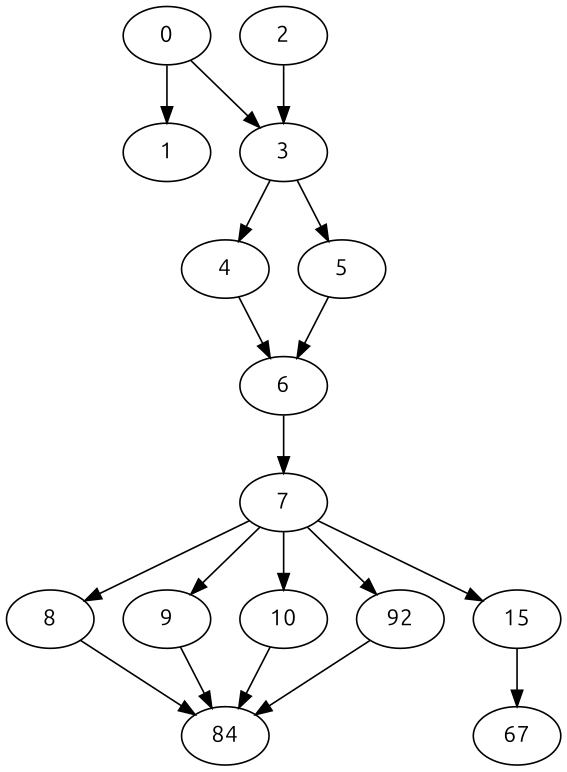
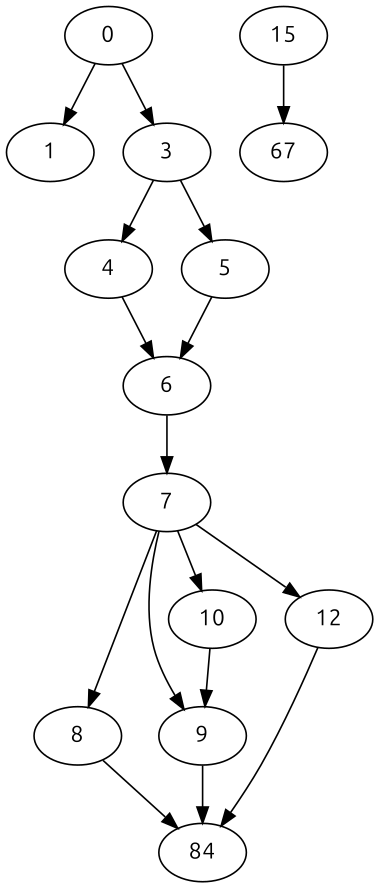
node "2": removed
edge "7" -> "15": removed
node "92": label "92" -> "12"
edge "10" -> "84": now "10" -> "9"
